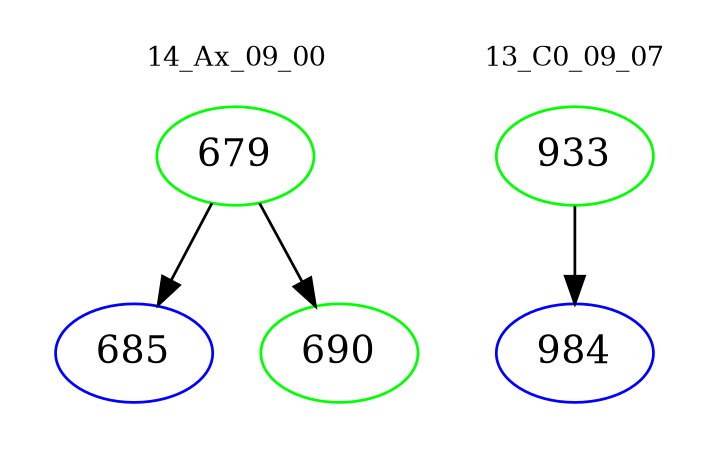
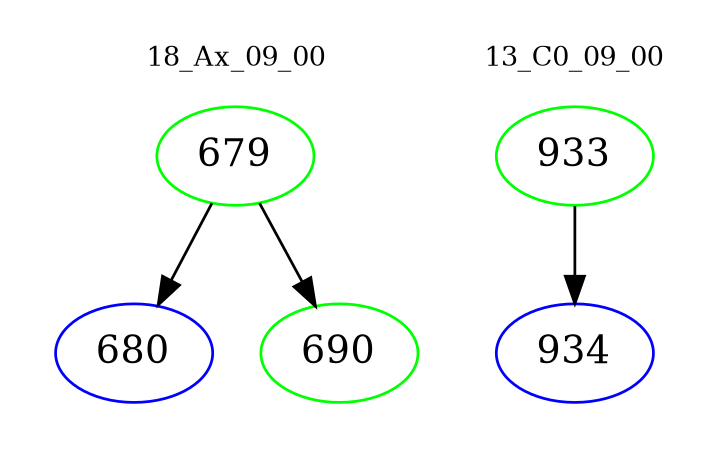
cluster "14_Ax_09_00": label "14_Ax_09_00" -> "18_Ax_09_00"
cluster "13_C0_09_07": label "13_C0_09_07" -> "13_C0_09_00"
node "685": label "685" -> "680"
node "984": label "984" -> "934"
